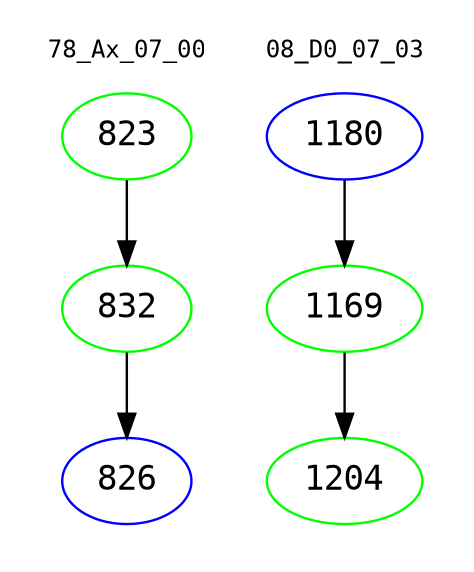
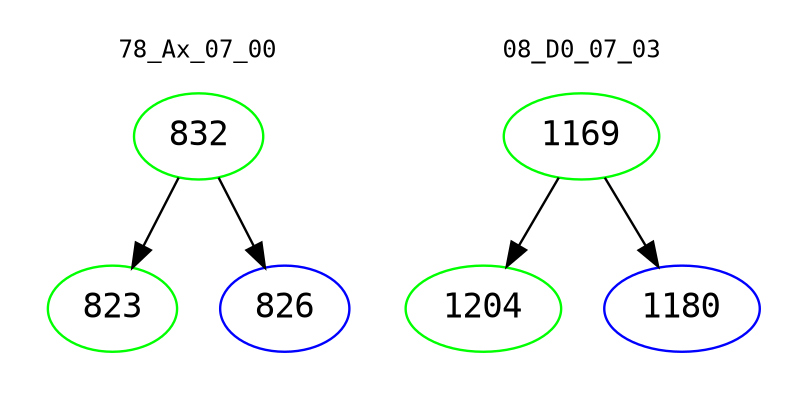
edge "823" -> "832": reversed
edge "1180" -> "1169": reversed
